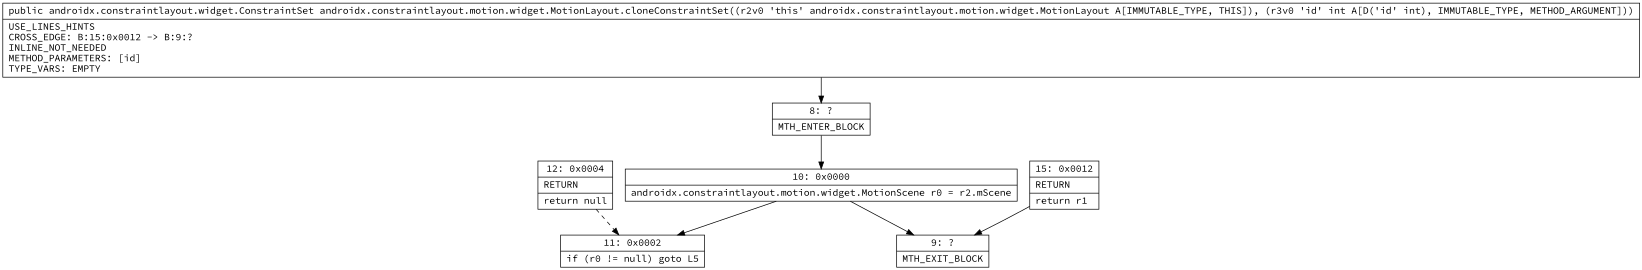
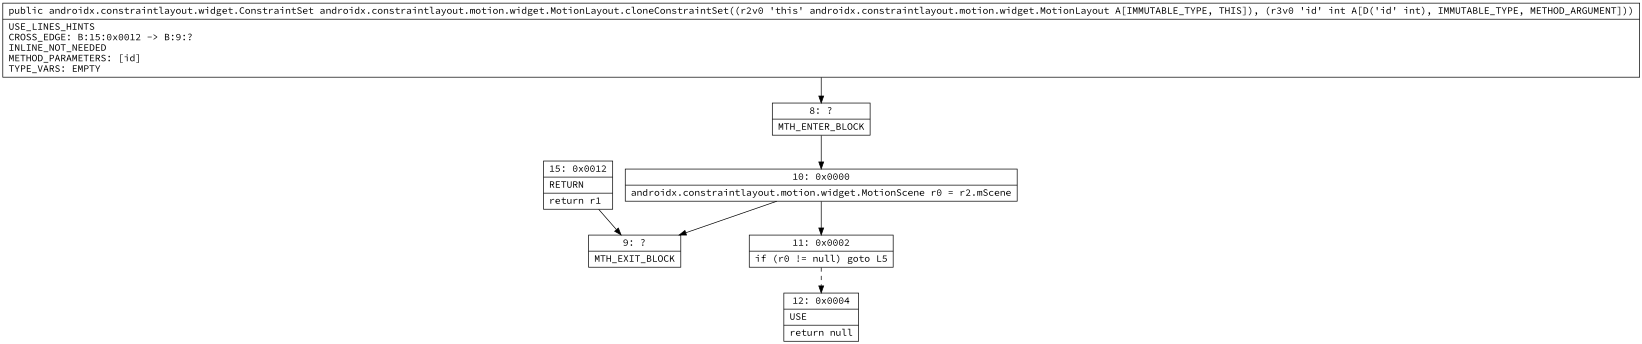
node "12: 0x0004": text "RETURN" -> "USE"
edge "12: 0x0004" -> "11: 0x0002": reversed
